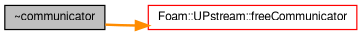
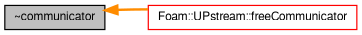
edge "~communicator" -> "Foam::UPstream::freeCommunicator": reversed
